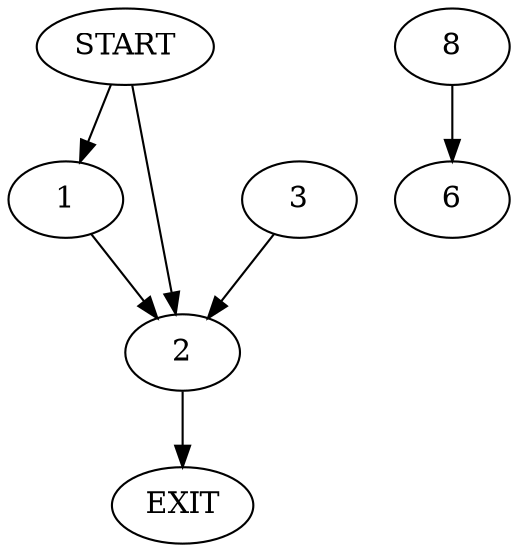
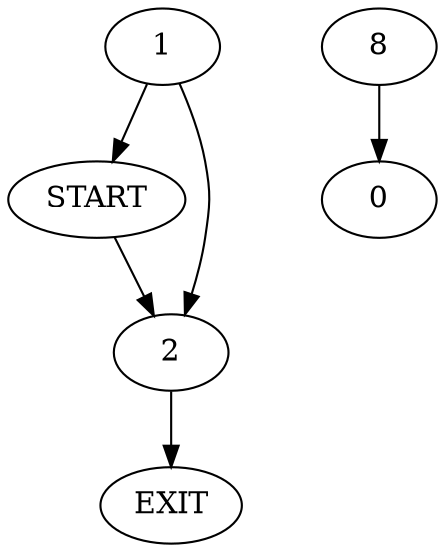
edge "START" -> "1": reversed
node "3": removed
node "6": label "6" -> "0"
